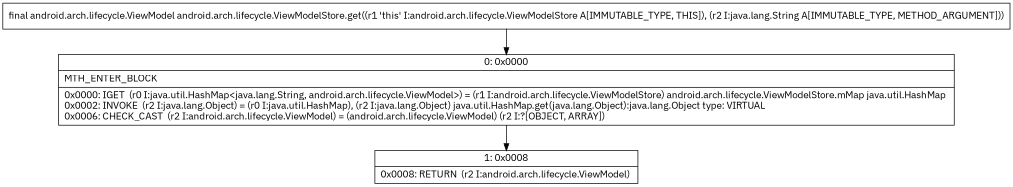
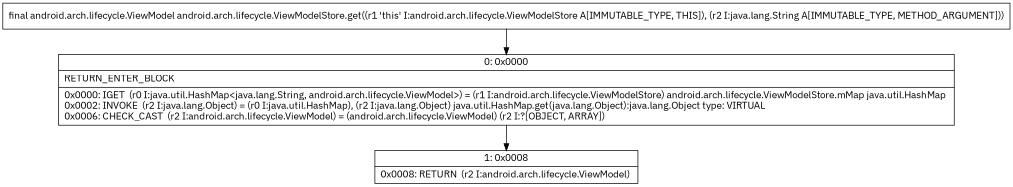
node "0: 0x0000": text "MTH_ENTER_BLOCK" -> "RETURN_ENTER_BLOCK"
